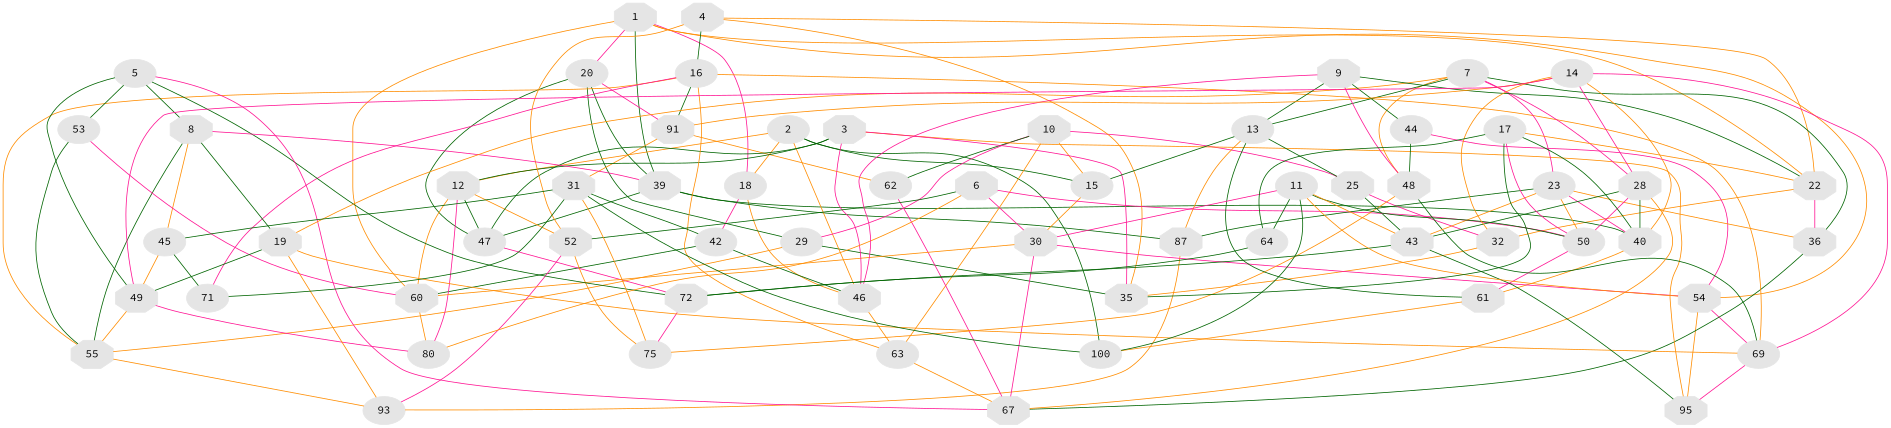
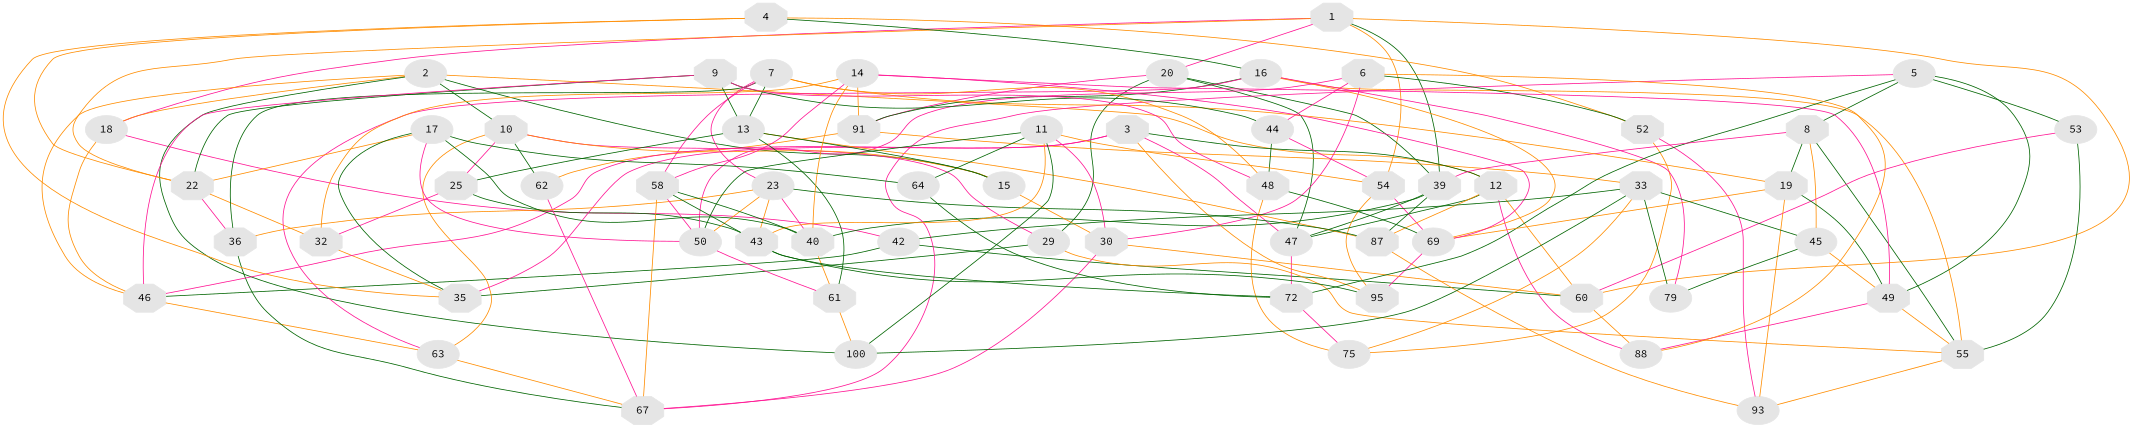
edge "6" -- "44": added
edge "2" -- "10": added
edge "3" -- "47": color darkgreen -> deeppink
node "31": label "31" -> "33"
node "28": label "28" -> "58"
edge "12" -- "52": now "12" -- "87"
edge "30" -- "54": removed
edge "16" -- "63": color darkorange -> deeppink
node "71": label "71" -> "79"
node "80": label "80" -> "88"
